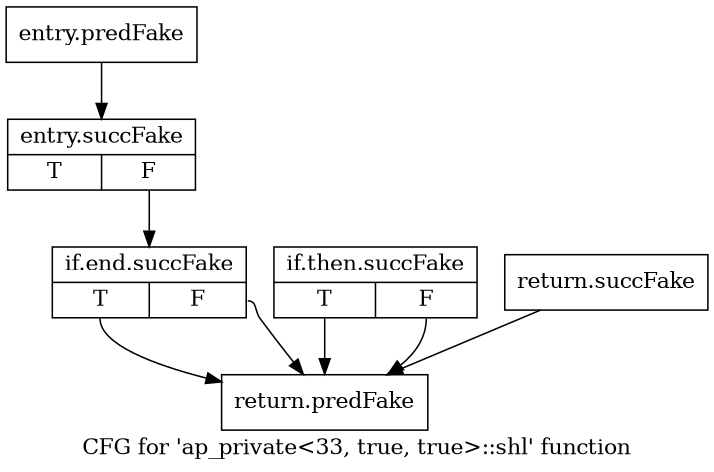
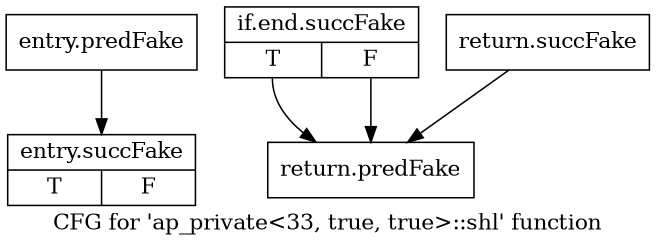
edge "entry.succFake" -> "if.end.succFake": removed
node "if.then.succFake": removed
